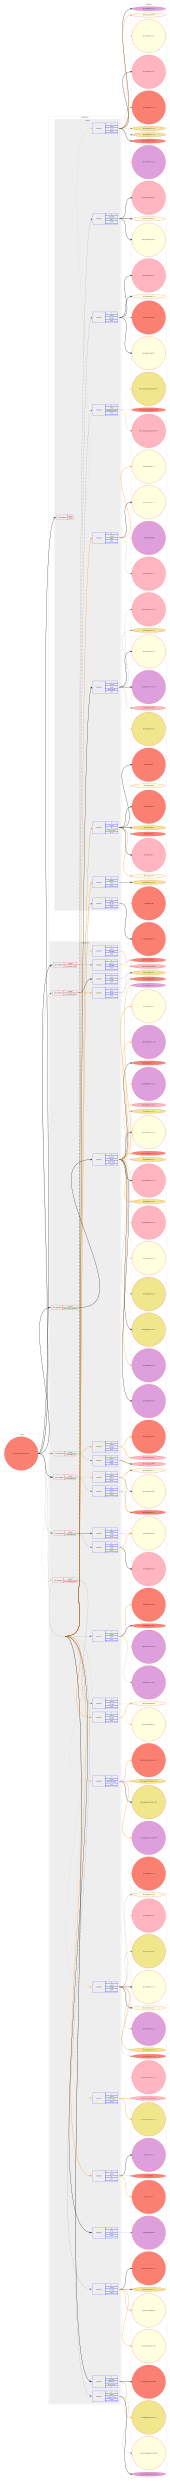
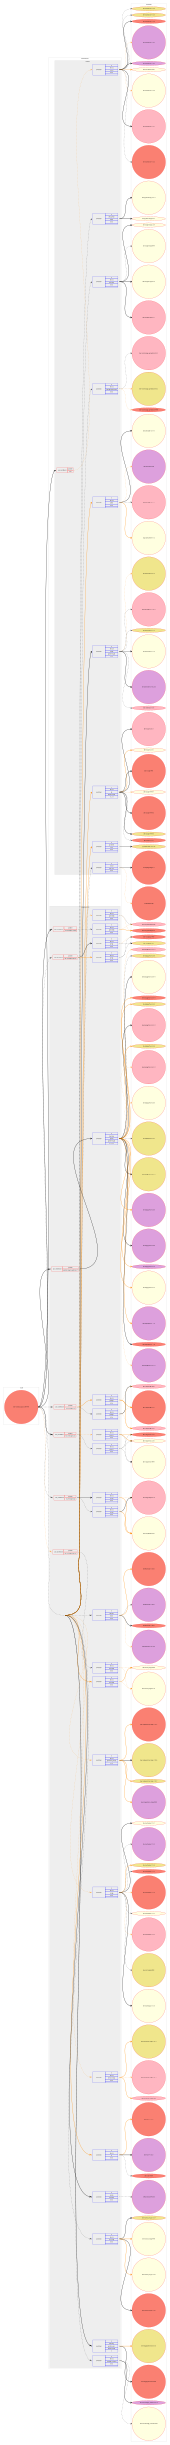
node "dev-python/empy-3.3.2": removed
node "dev-ros/genmsg-9999": fillcolor salmon -> lightyellow
